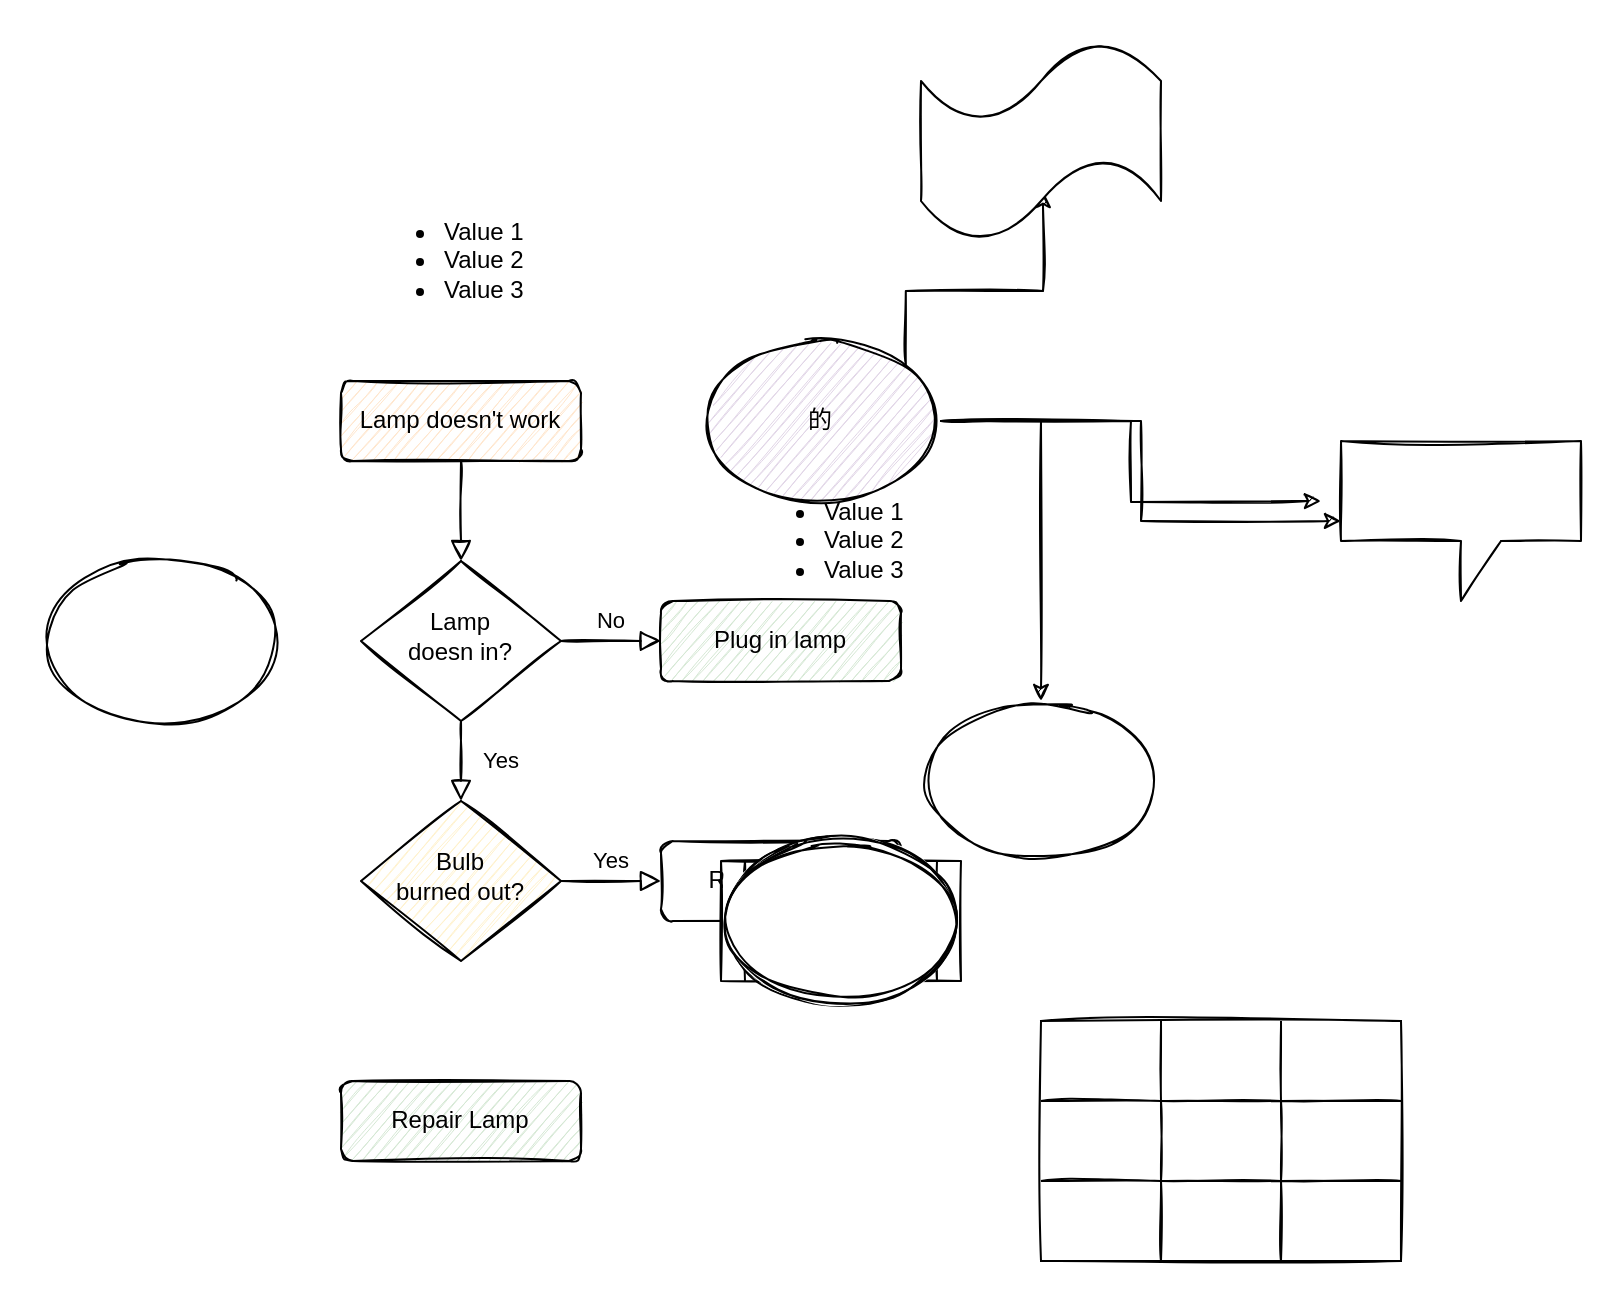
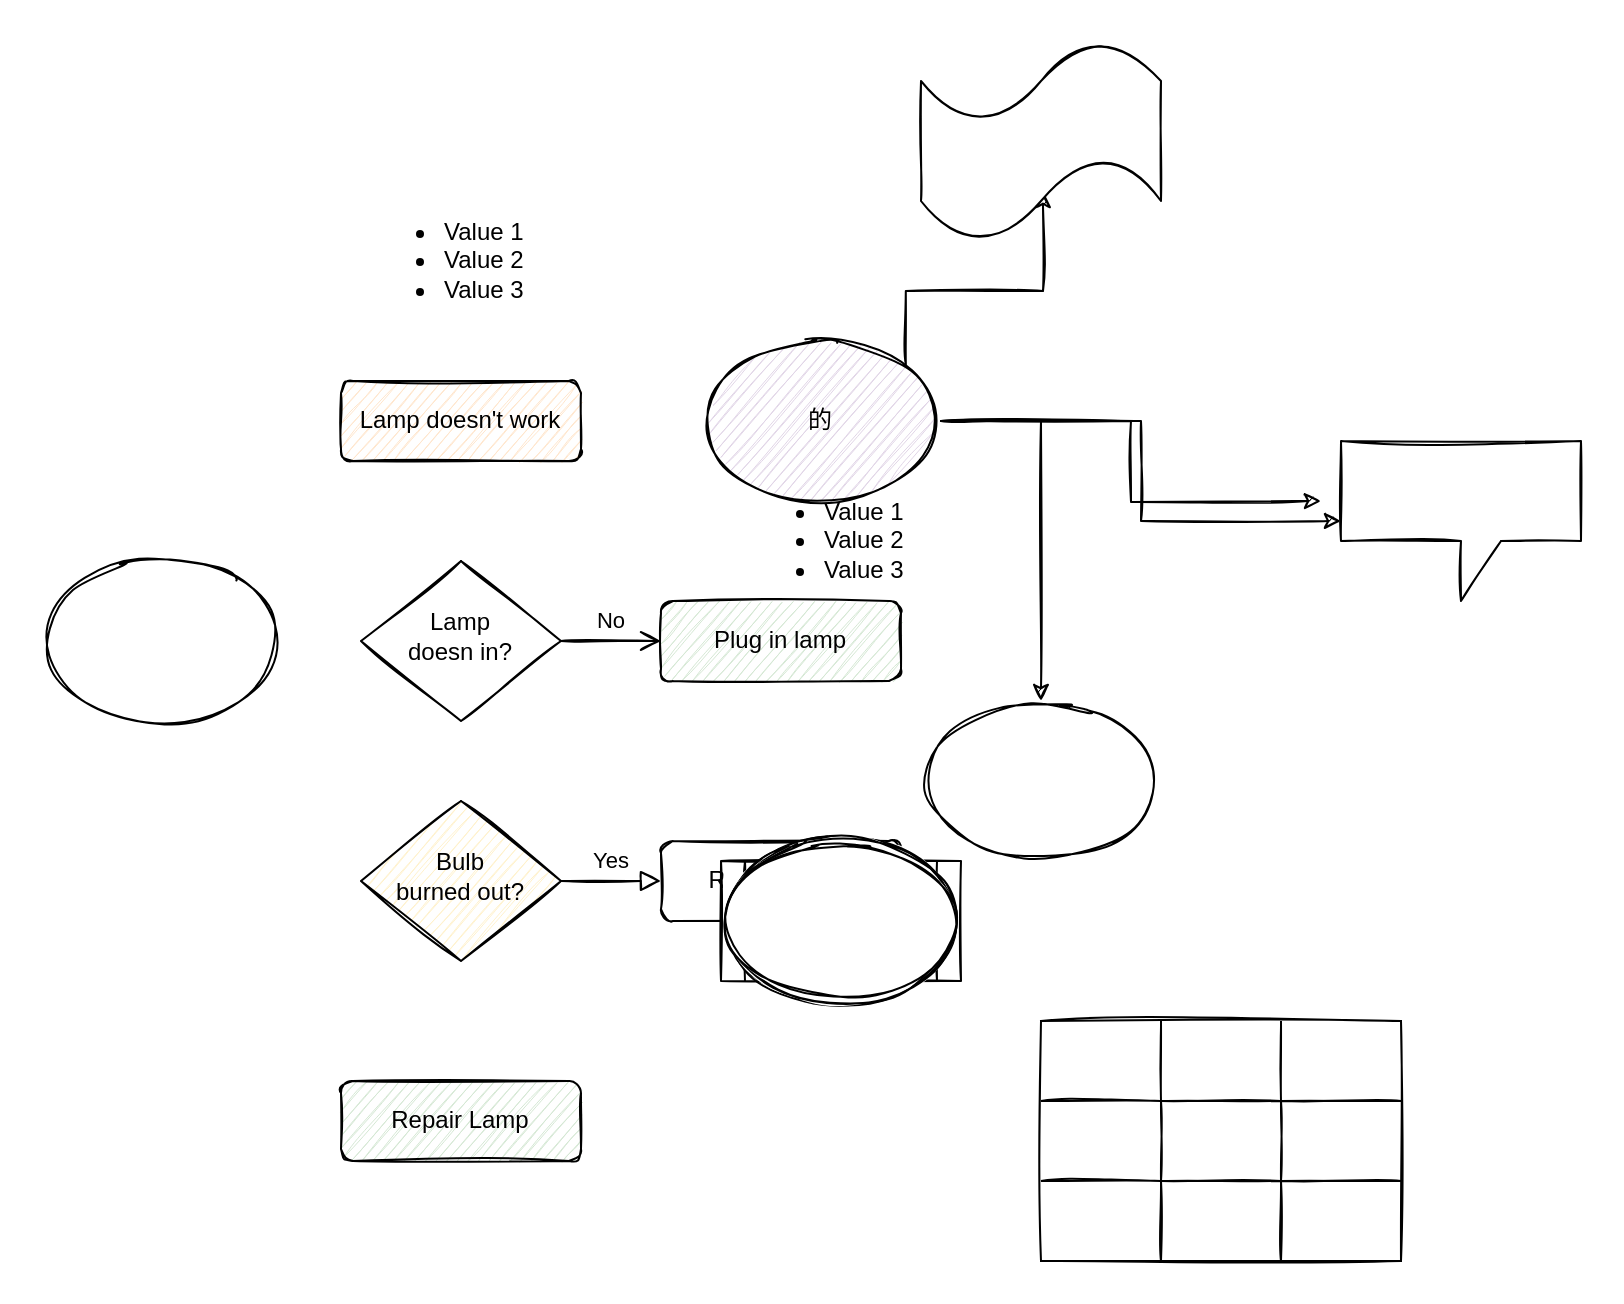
edge "Lamp doesn't work" -> "Lamp doesn in?": removed
edge "Lamp doesn in?" -> "Plug in lamp": arrowhead block -> open
edge "Lamp doesn in?" -> "Bulb burned out?": removed, label "Yes"
